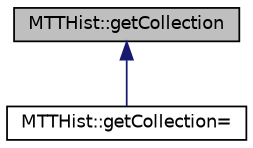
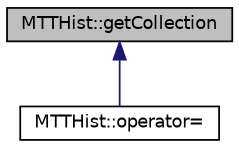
node "MTTHist::getCollection=": label "MTTHist::getCollection=" -> "MTTHist::operator="
